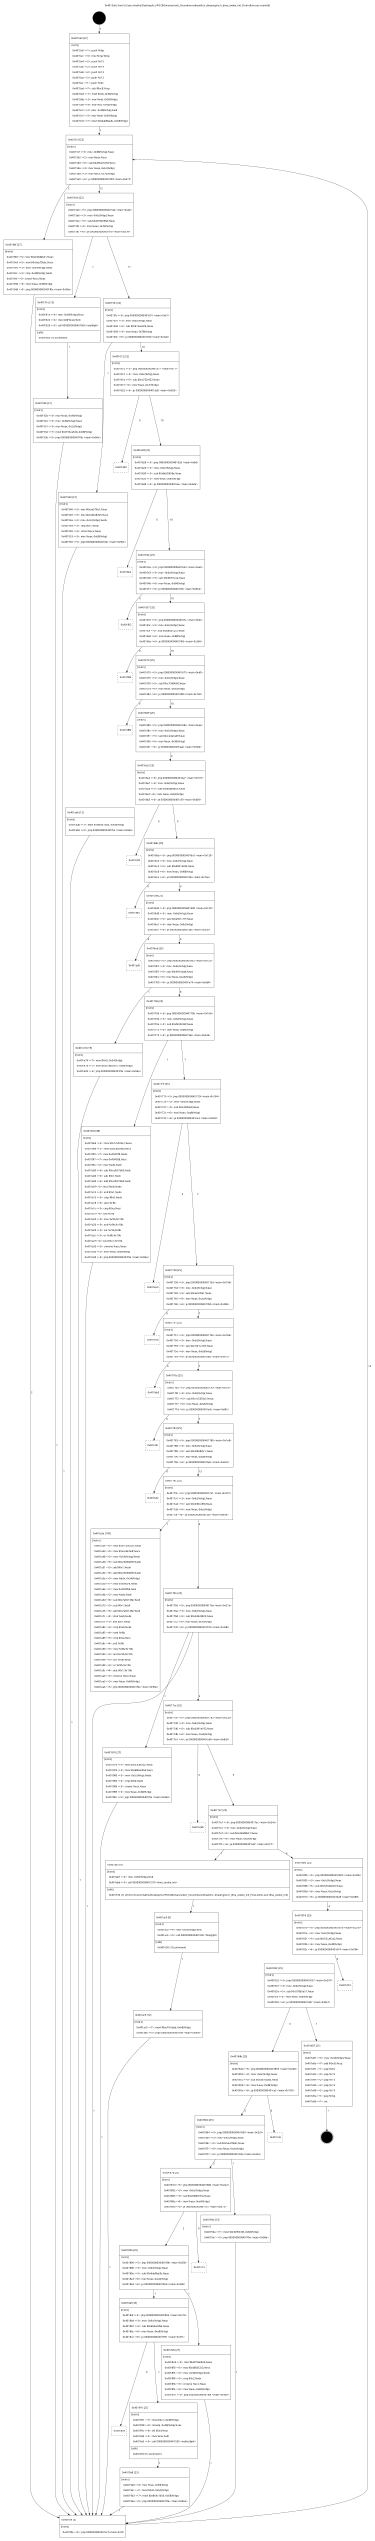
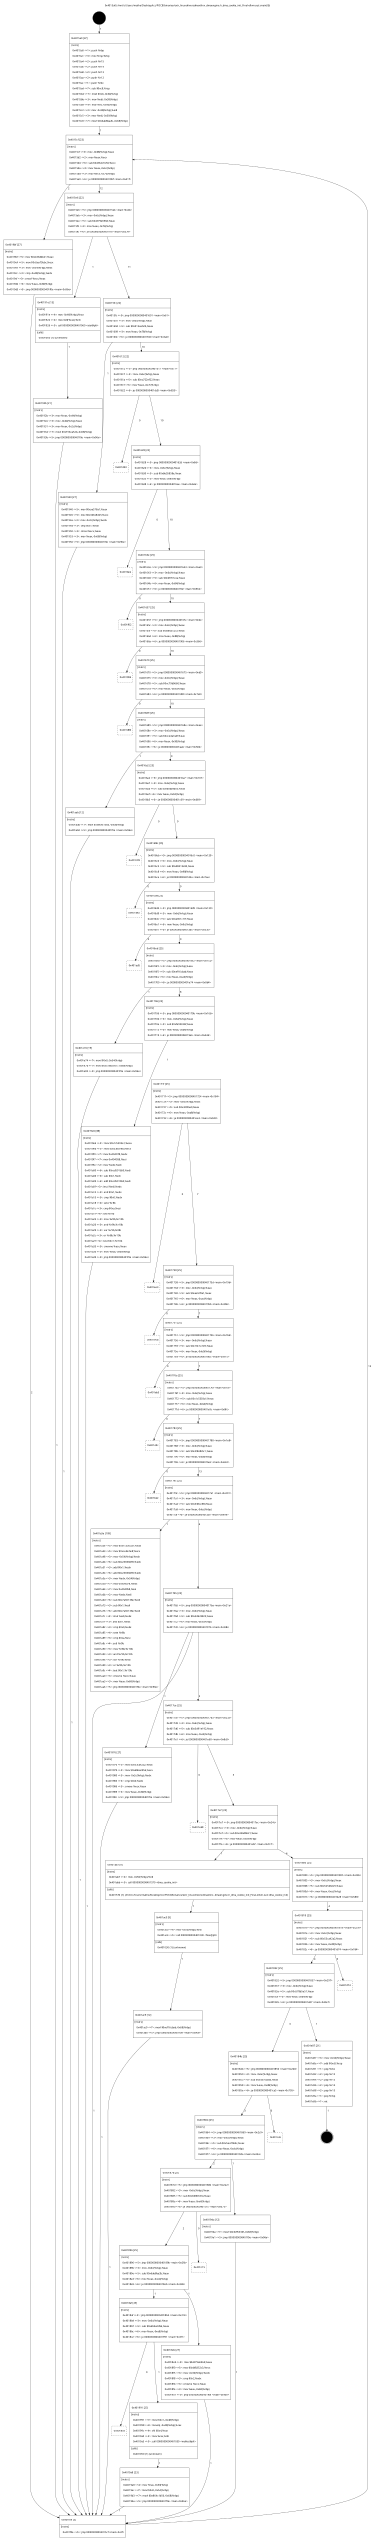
edge "0x401689 [25]" -> "0x401aab [12]": added, label "1"
edge "0x401706 [25]" -> "0x40171f [25]": removed, label "7"
edge "0x401819 [25]" -> "0x401832 [25]": added, label "4"
